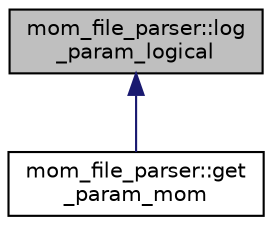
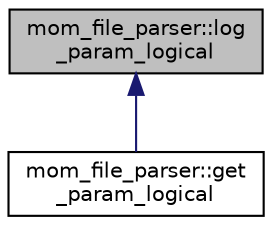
node "mom_file_parser::get _param_mom": label "mom_file_parser::get _param_mom" -> "mom_file_parser::get _param_logical"
